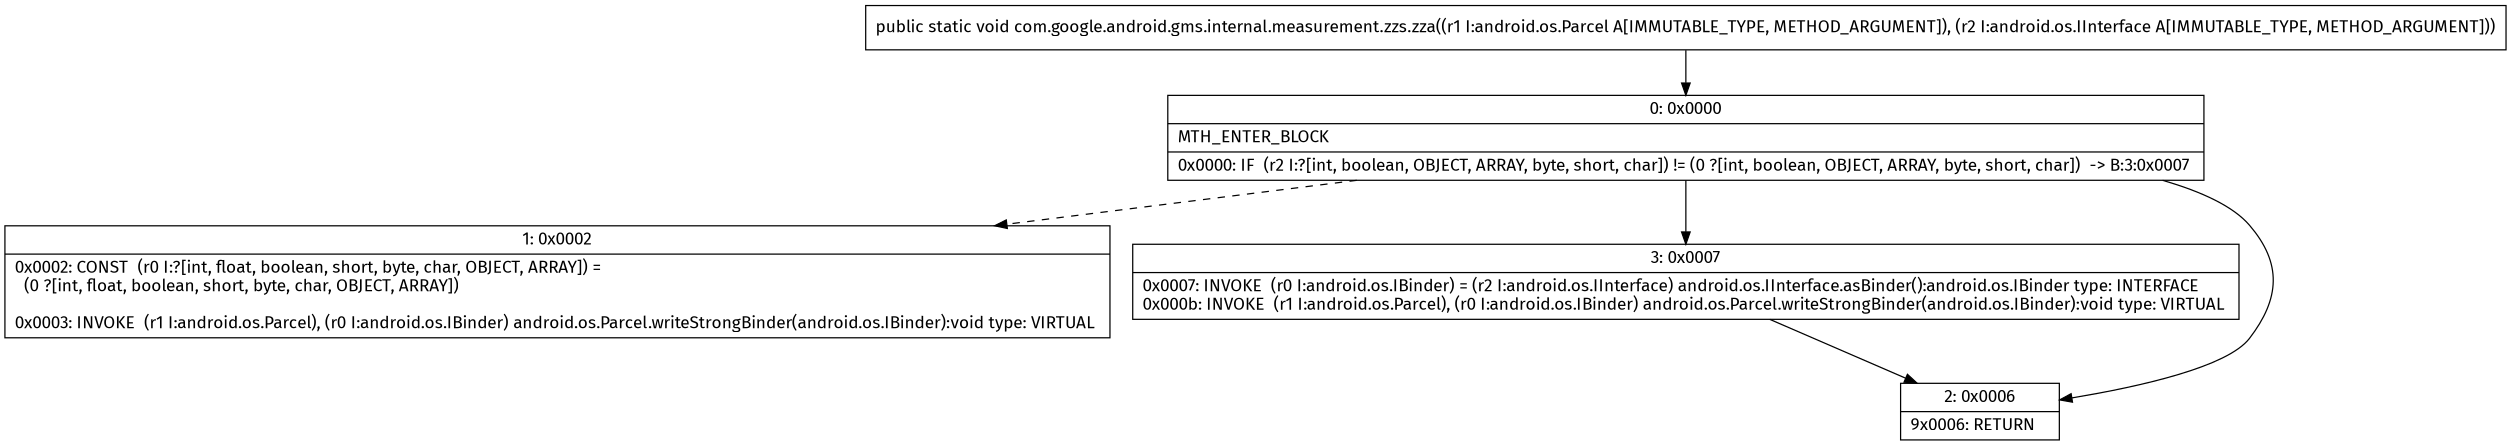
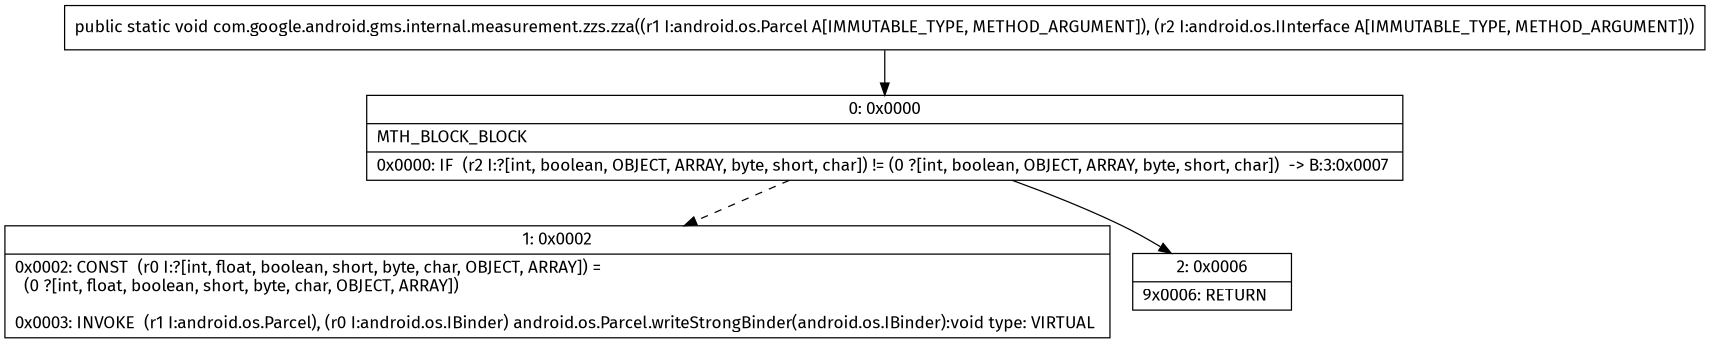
node "0: 0x0000": text "MTH_ENTER_BLOCK" -> "MTH_BLOCK_BLOCK"
node "3: 0x0007": removed
